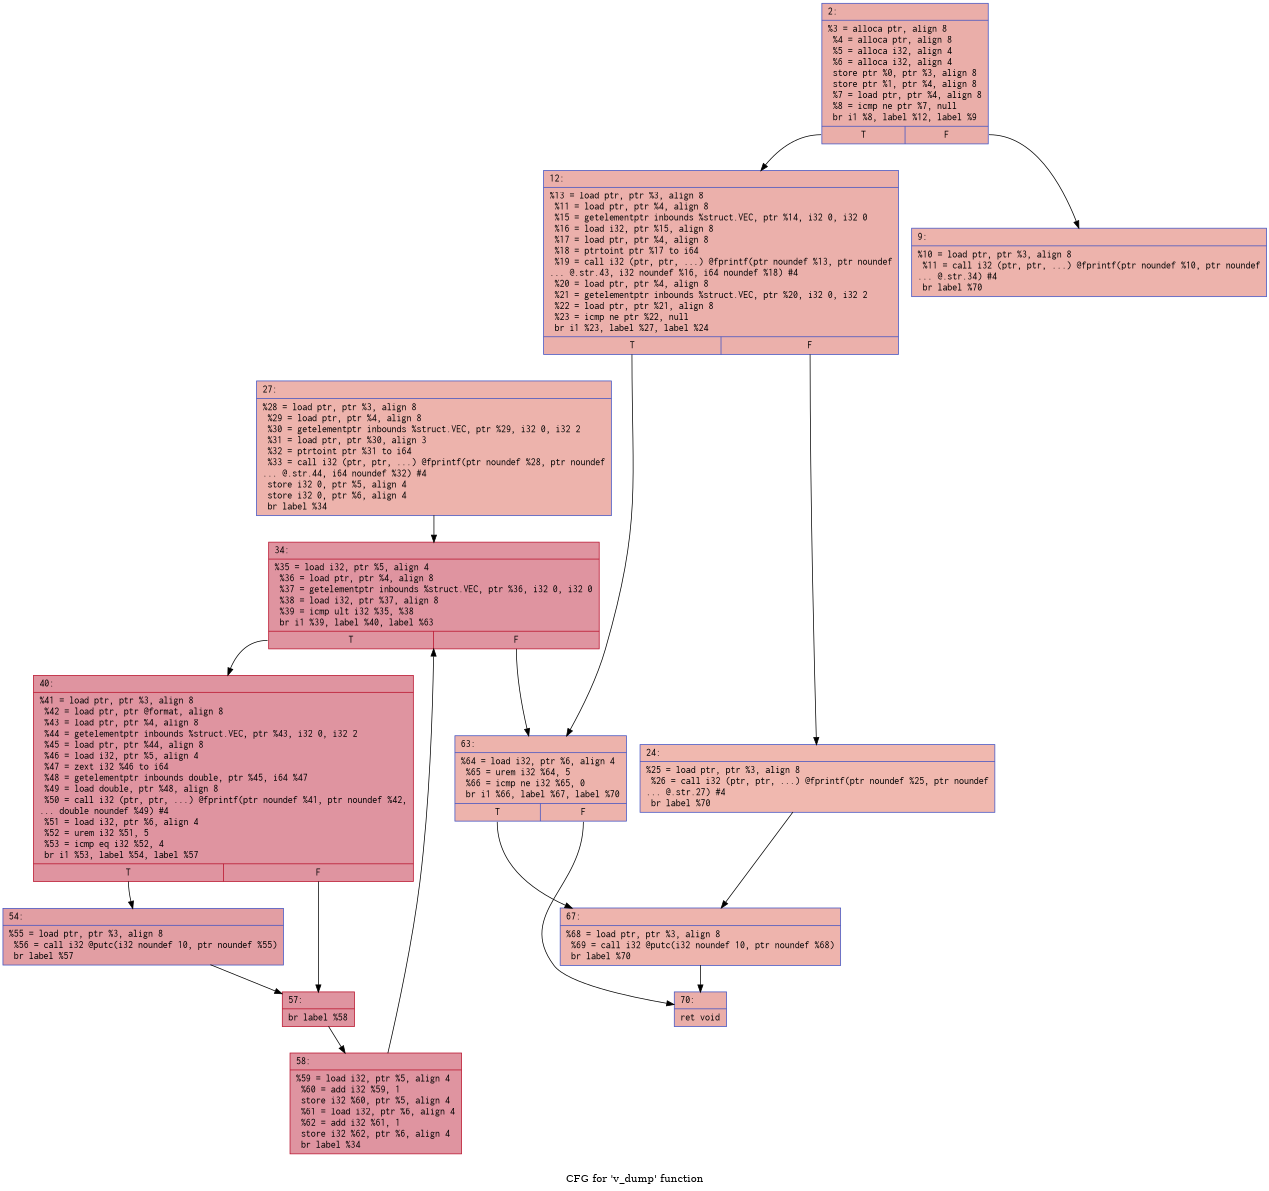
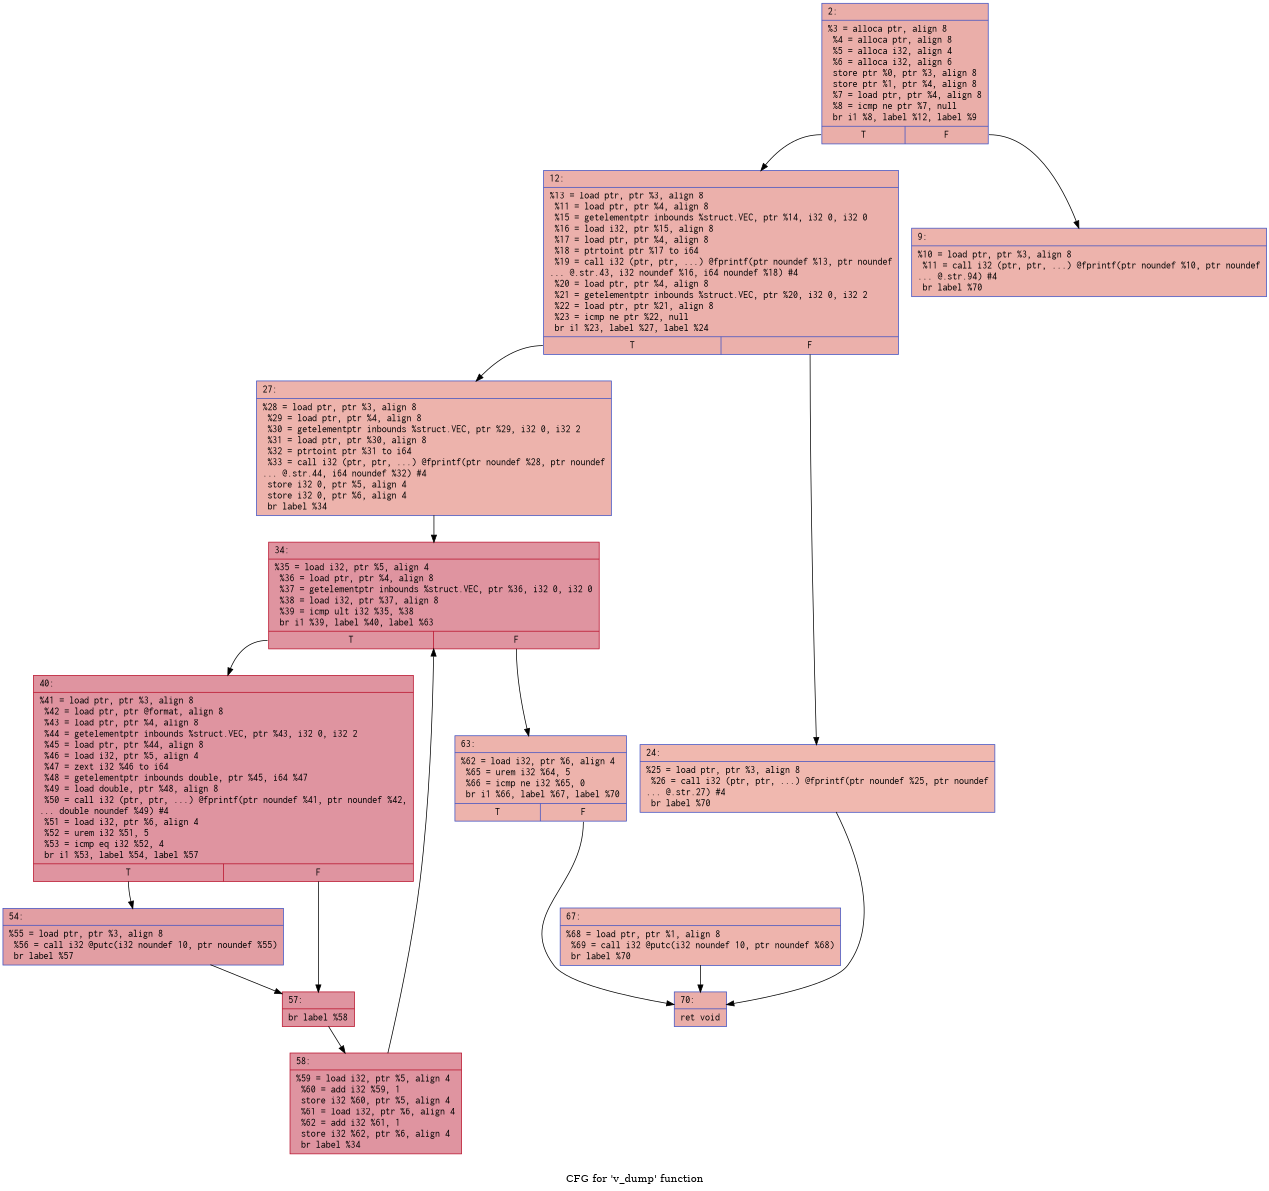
node "2:": text "%6 = alloca i32, align 4" -> "%6 = alloca i32, align 6"
node "9:": text "... @.str.34) #4" -> "... @.str.94) #4"
node "27:": text "%31 = load ptr, ptr %30, align 3" -> "%31 = load ptr, ptr %30, align 8"
edge "12:" -> "63:": now "12:" -> "27:"
node "63:": text "%64 = load i32, ptr %6, align 4" -> "%62 = load i32, ptr %6, align 4"
edge "24:" -> "67:": now "24:" -> "70:"
edge "63:" -> "67:": removed
node "67:": text "%68 = load ptr, ptr %3, align 8" -> "%68 = load ptr, ptr %1, align 8"
